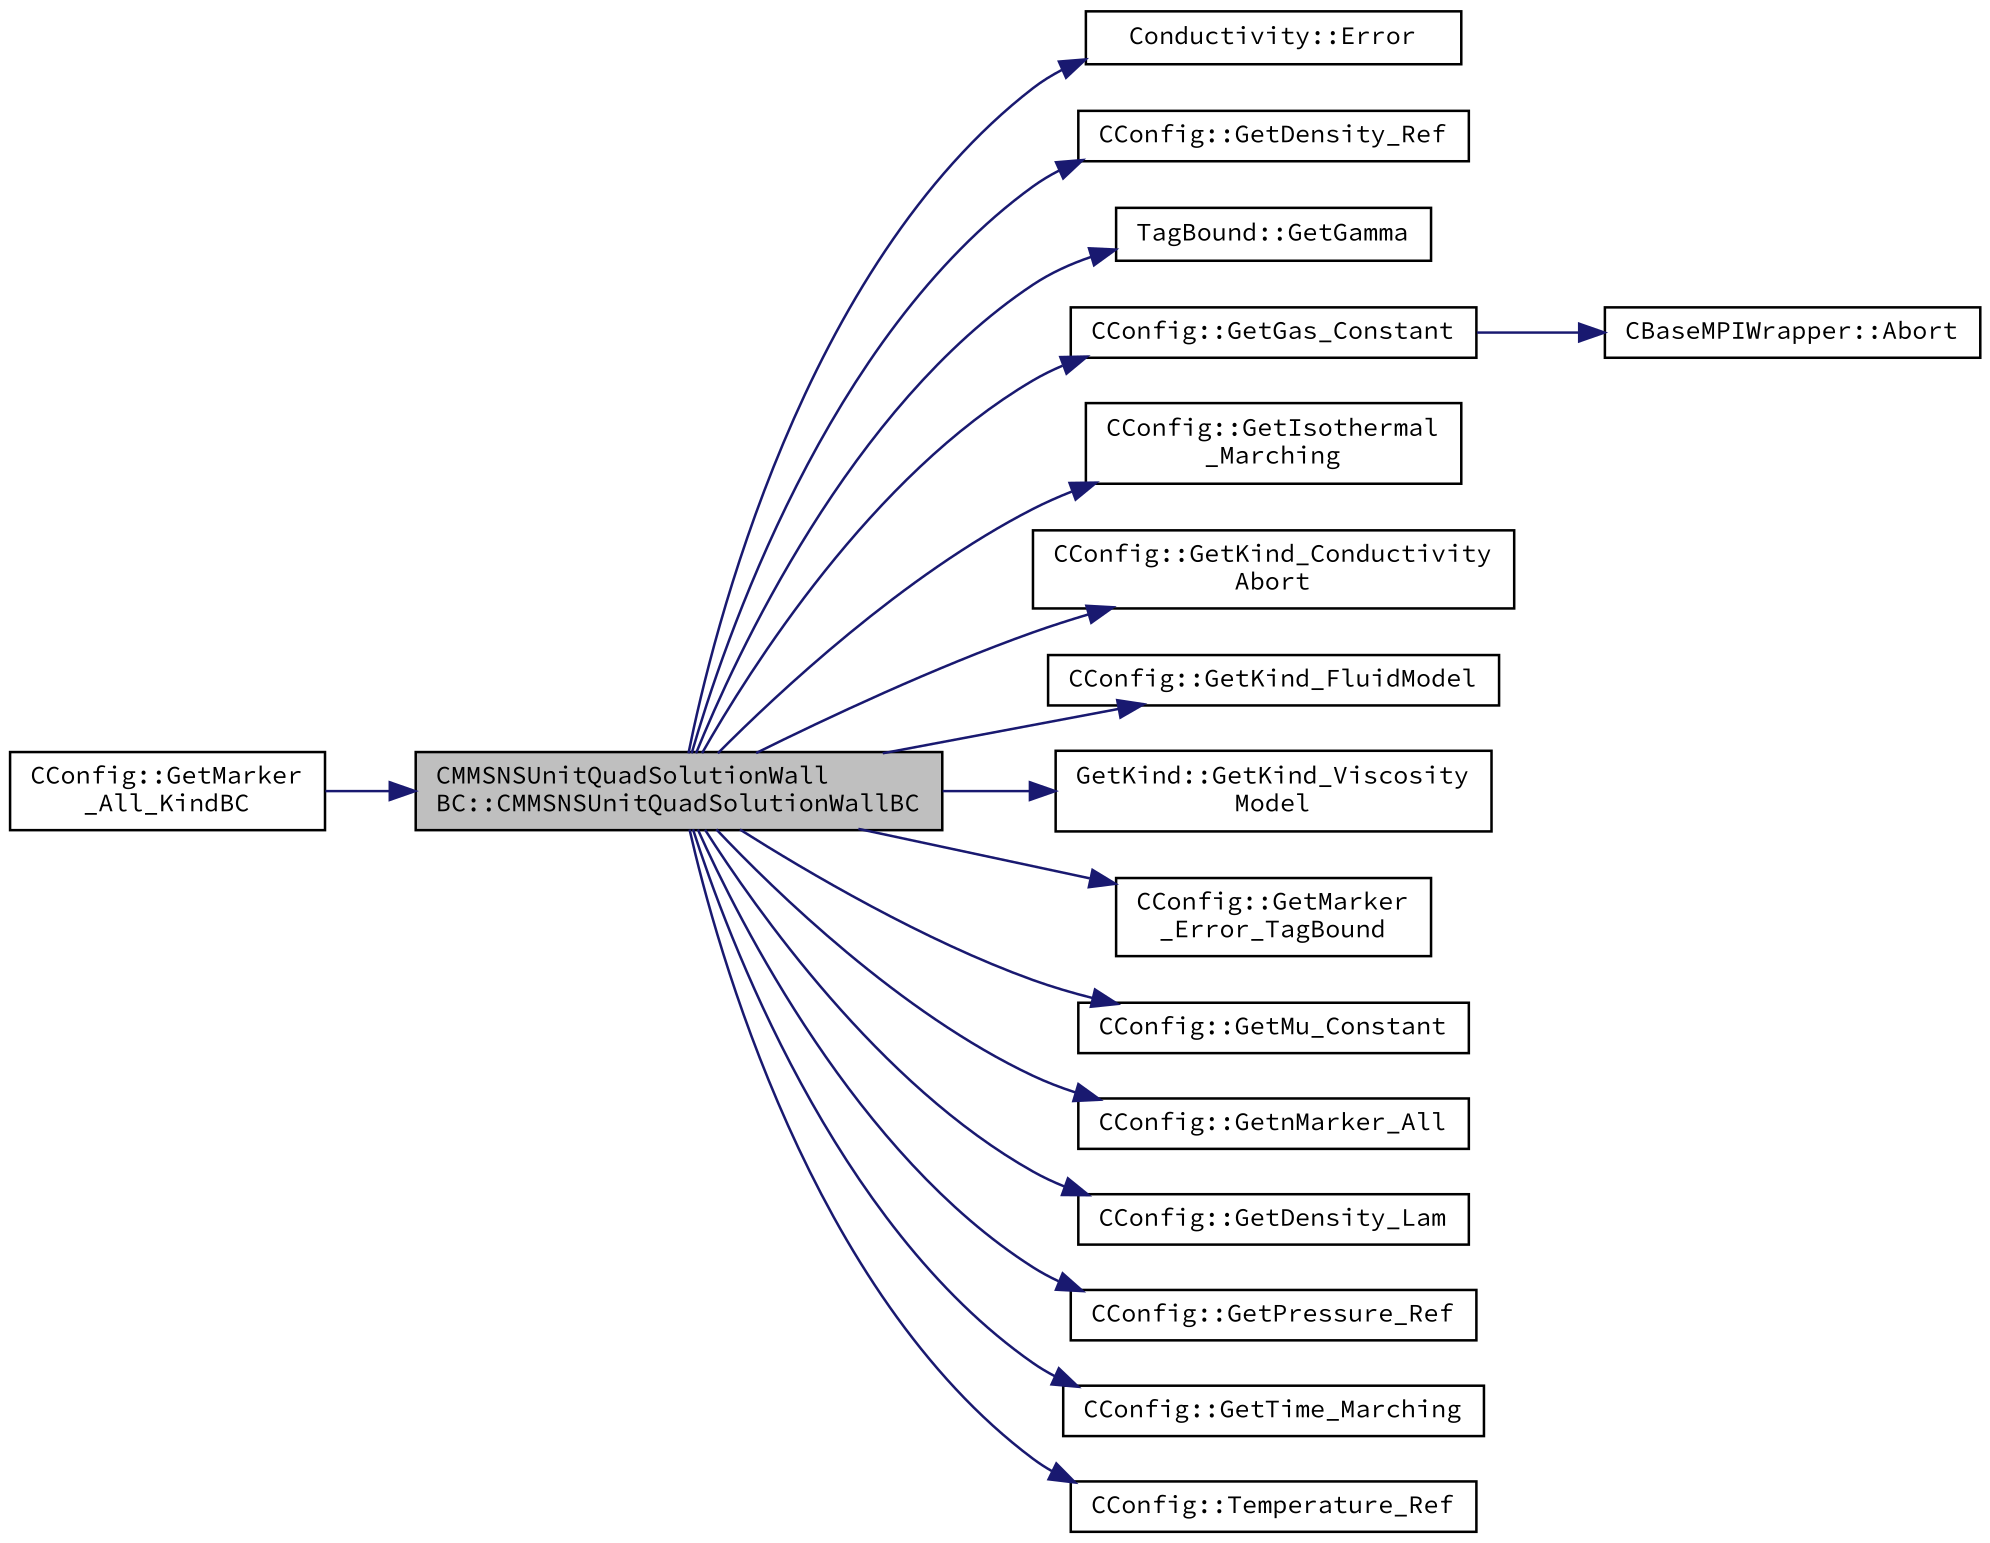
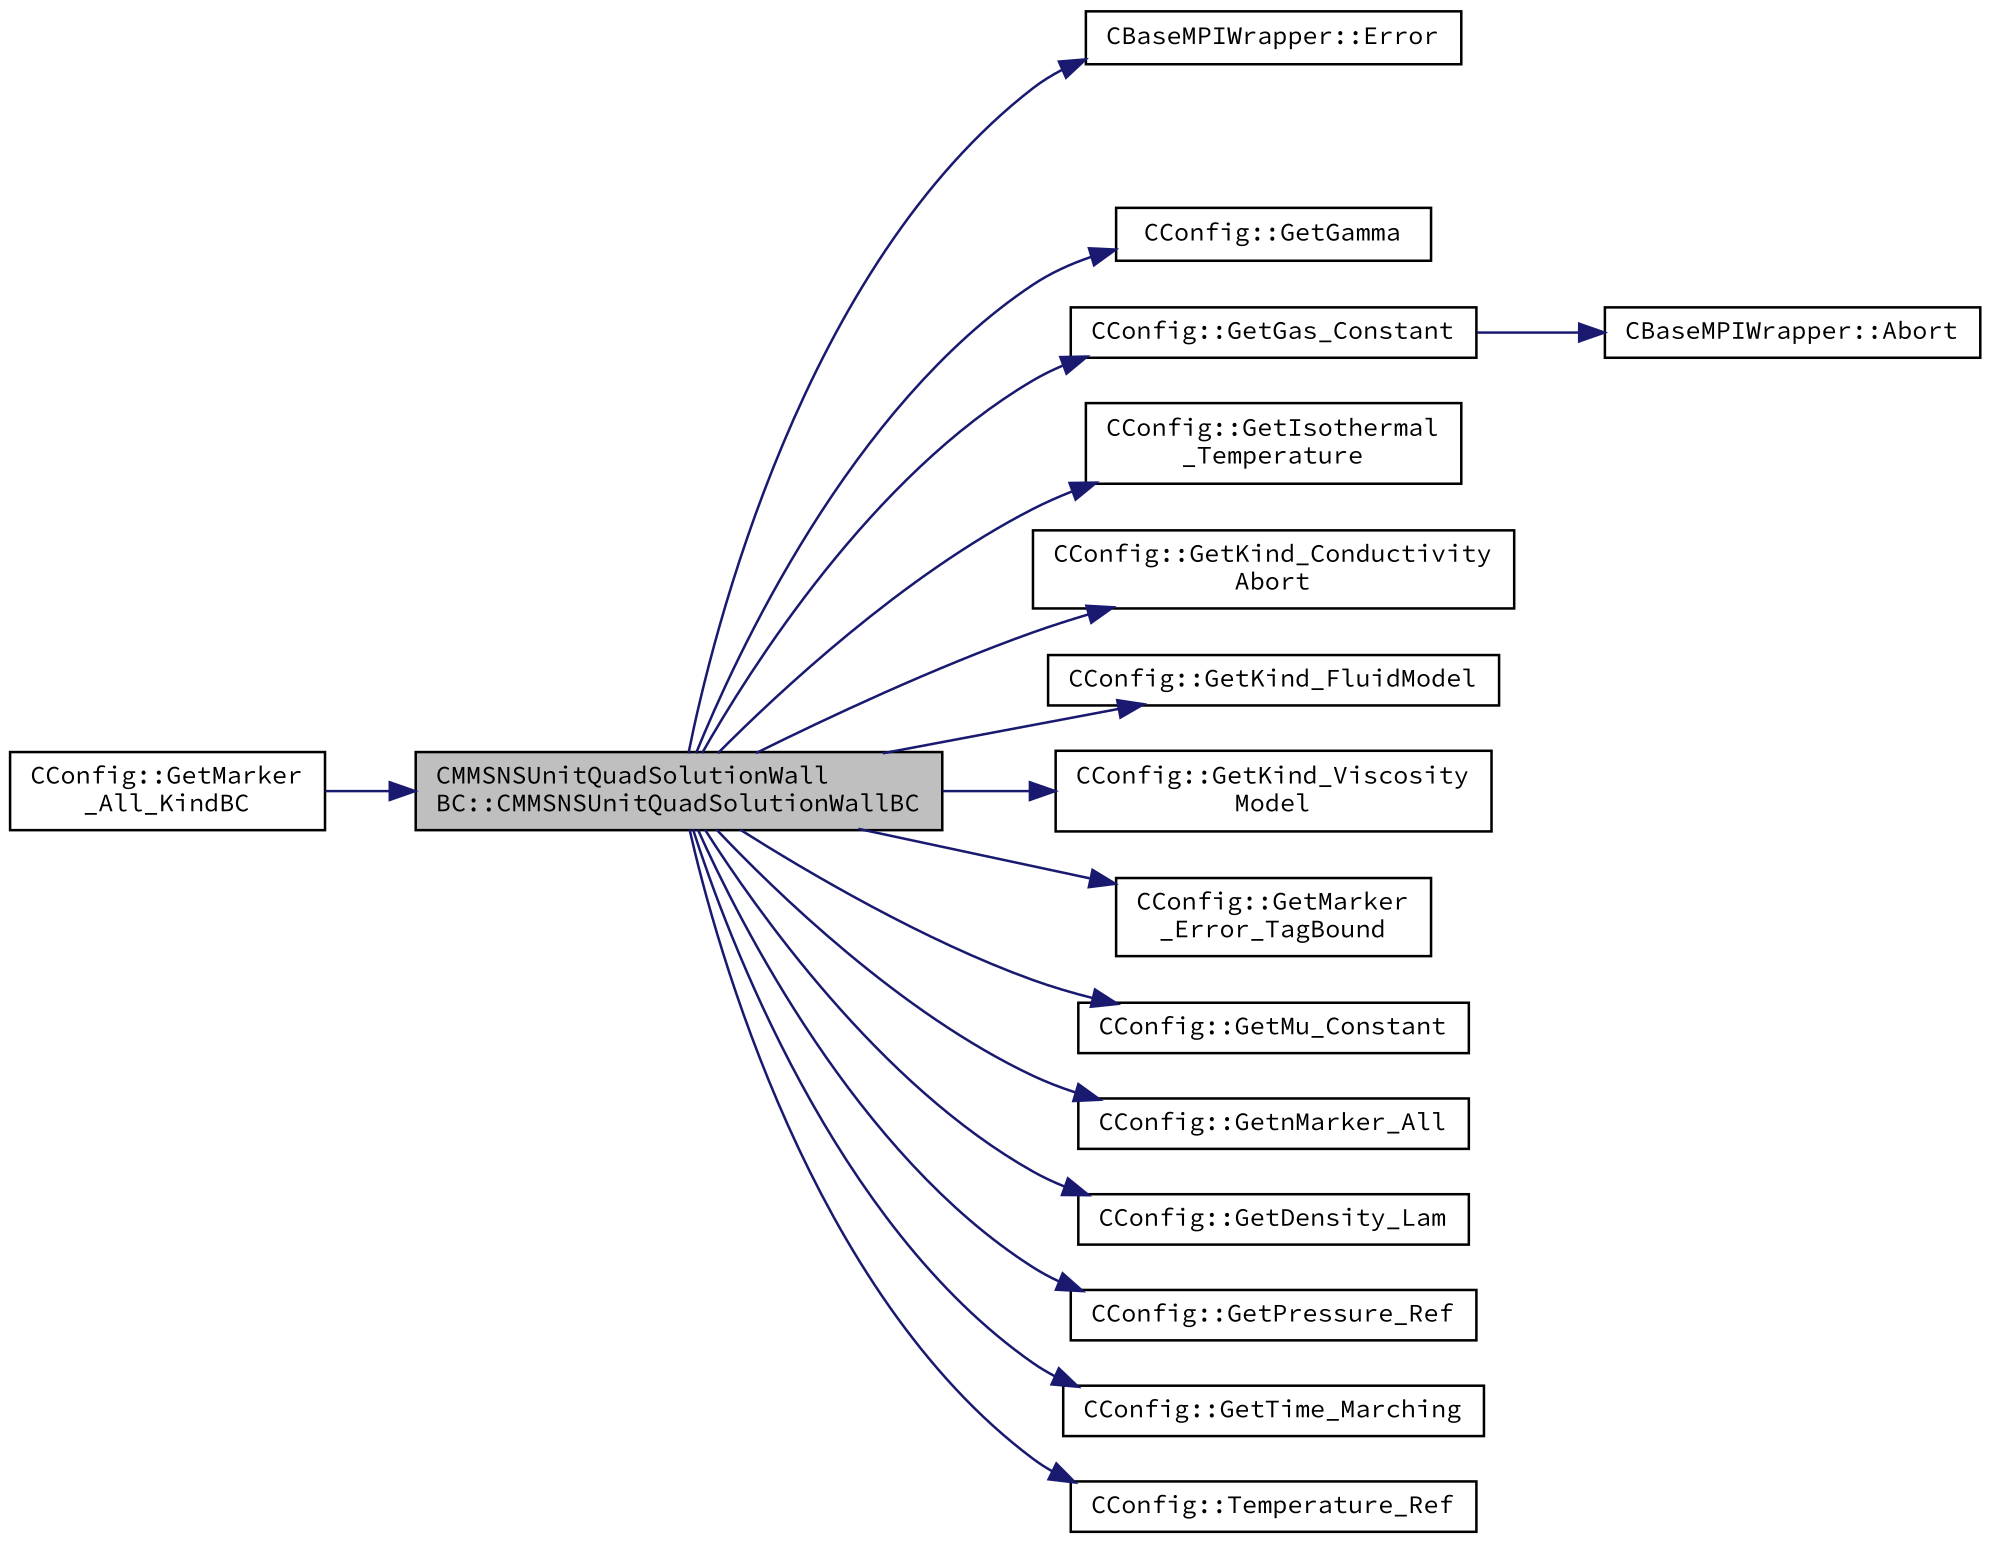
node "Conductivity::Error": label "Conductivity::Error" -> "CBaseMPIWrapper::Error"
node "CConfig::GetDensity_Ref": removed
node "TagBound::GetGamma": label "TagBound::GetGamma" -> "CConfig::GetGamma"
node "CConfig::GetIsothermal _Marching": label "CConfig::GetIsothermal _Marching" -> "CConfig::GetIsothermal _Temperature"
node "GetKind::GetKind_Viscosity Model": label "GetKind::GetKind_Viscosity Model" -> "CConfig::GetKind_Viscosity Model"
